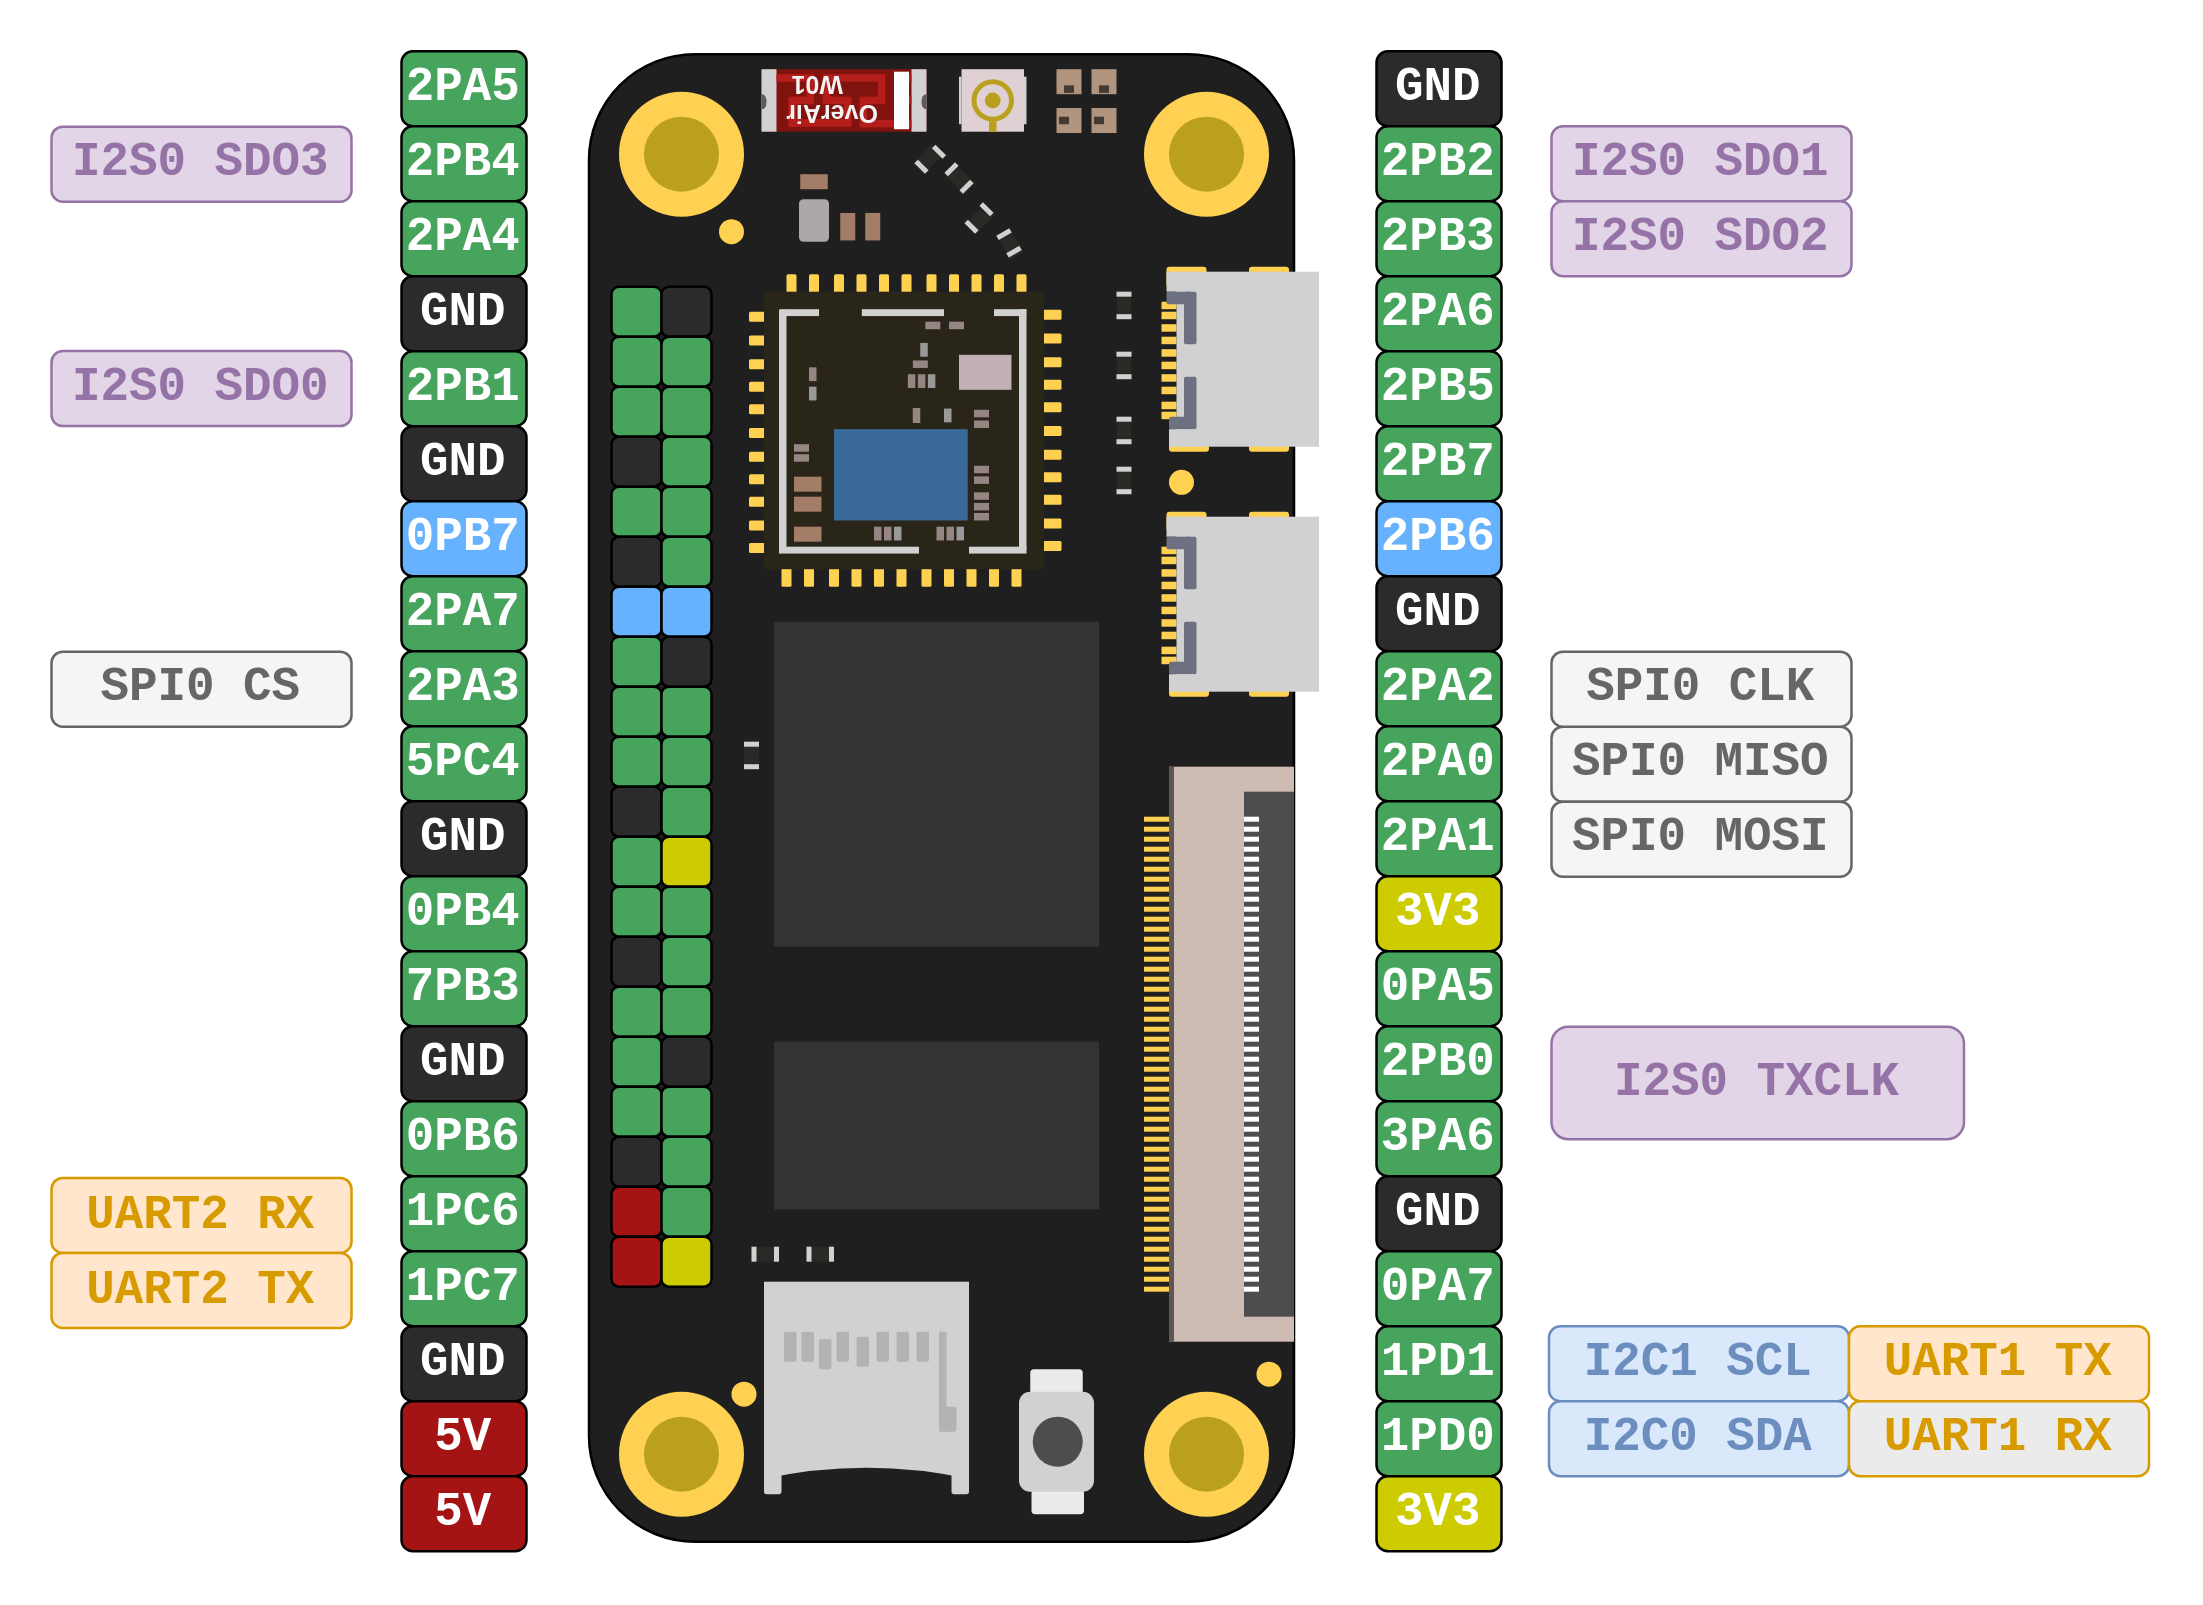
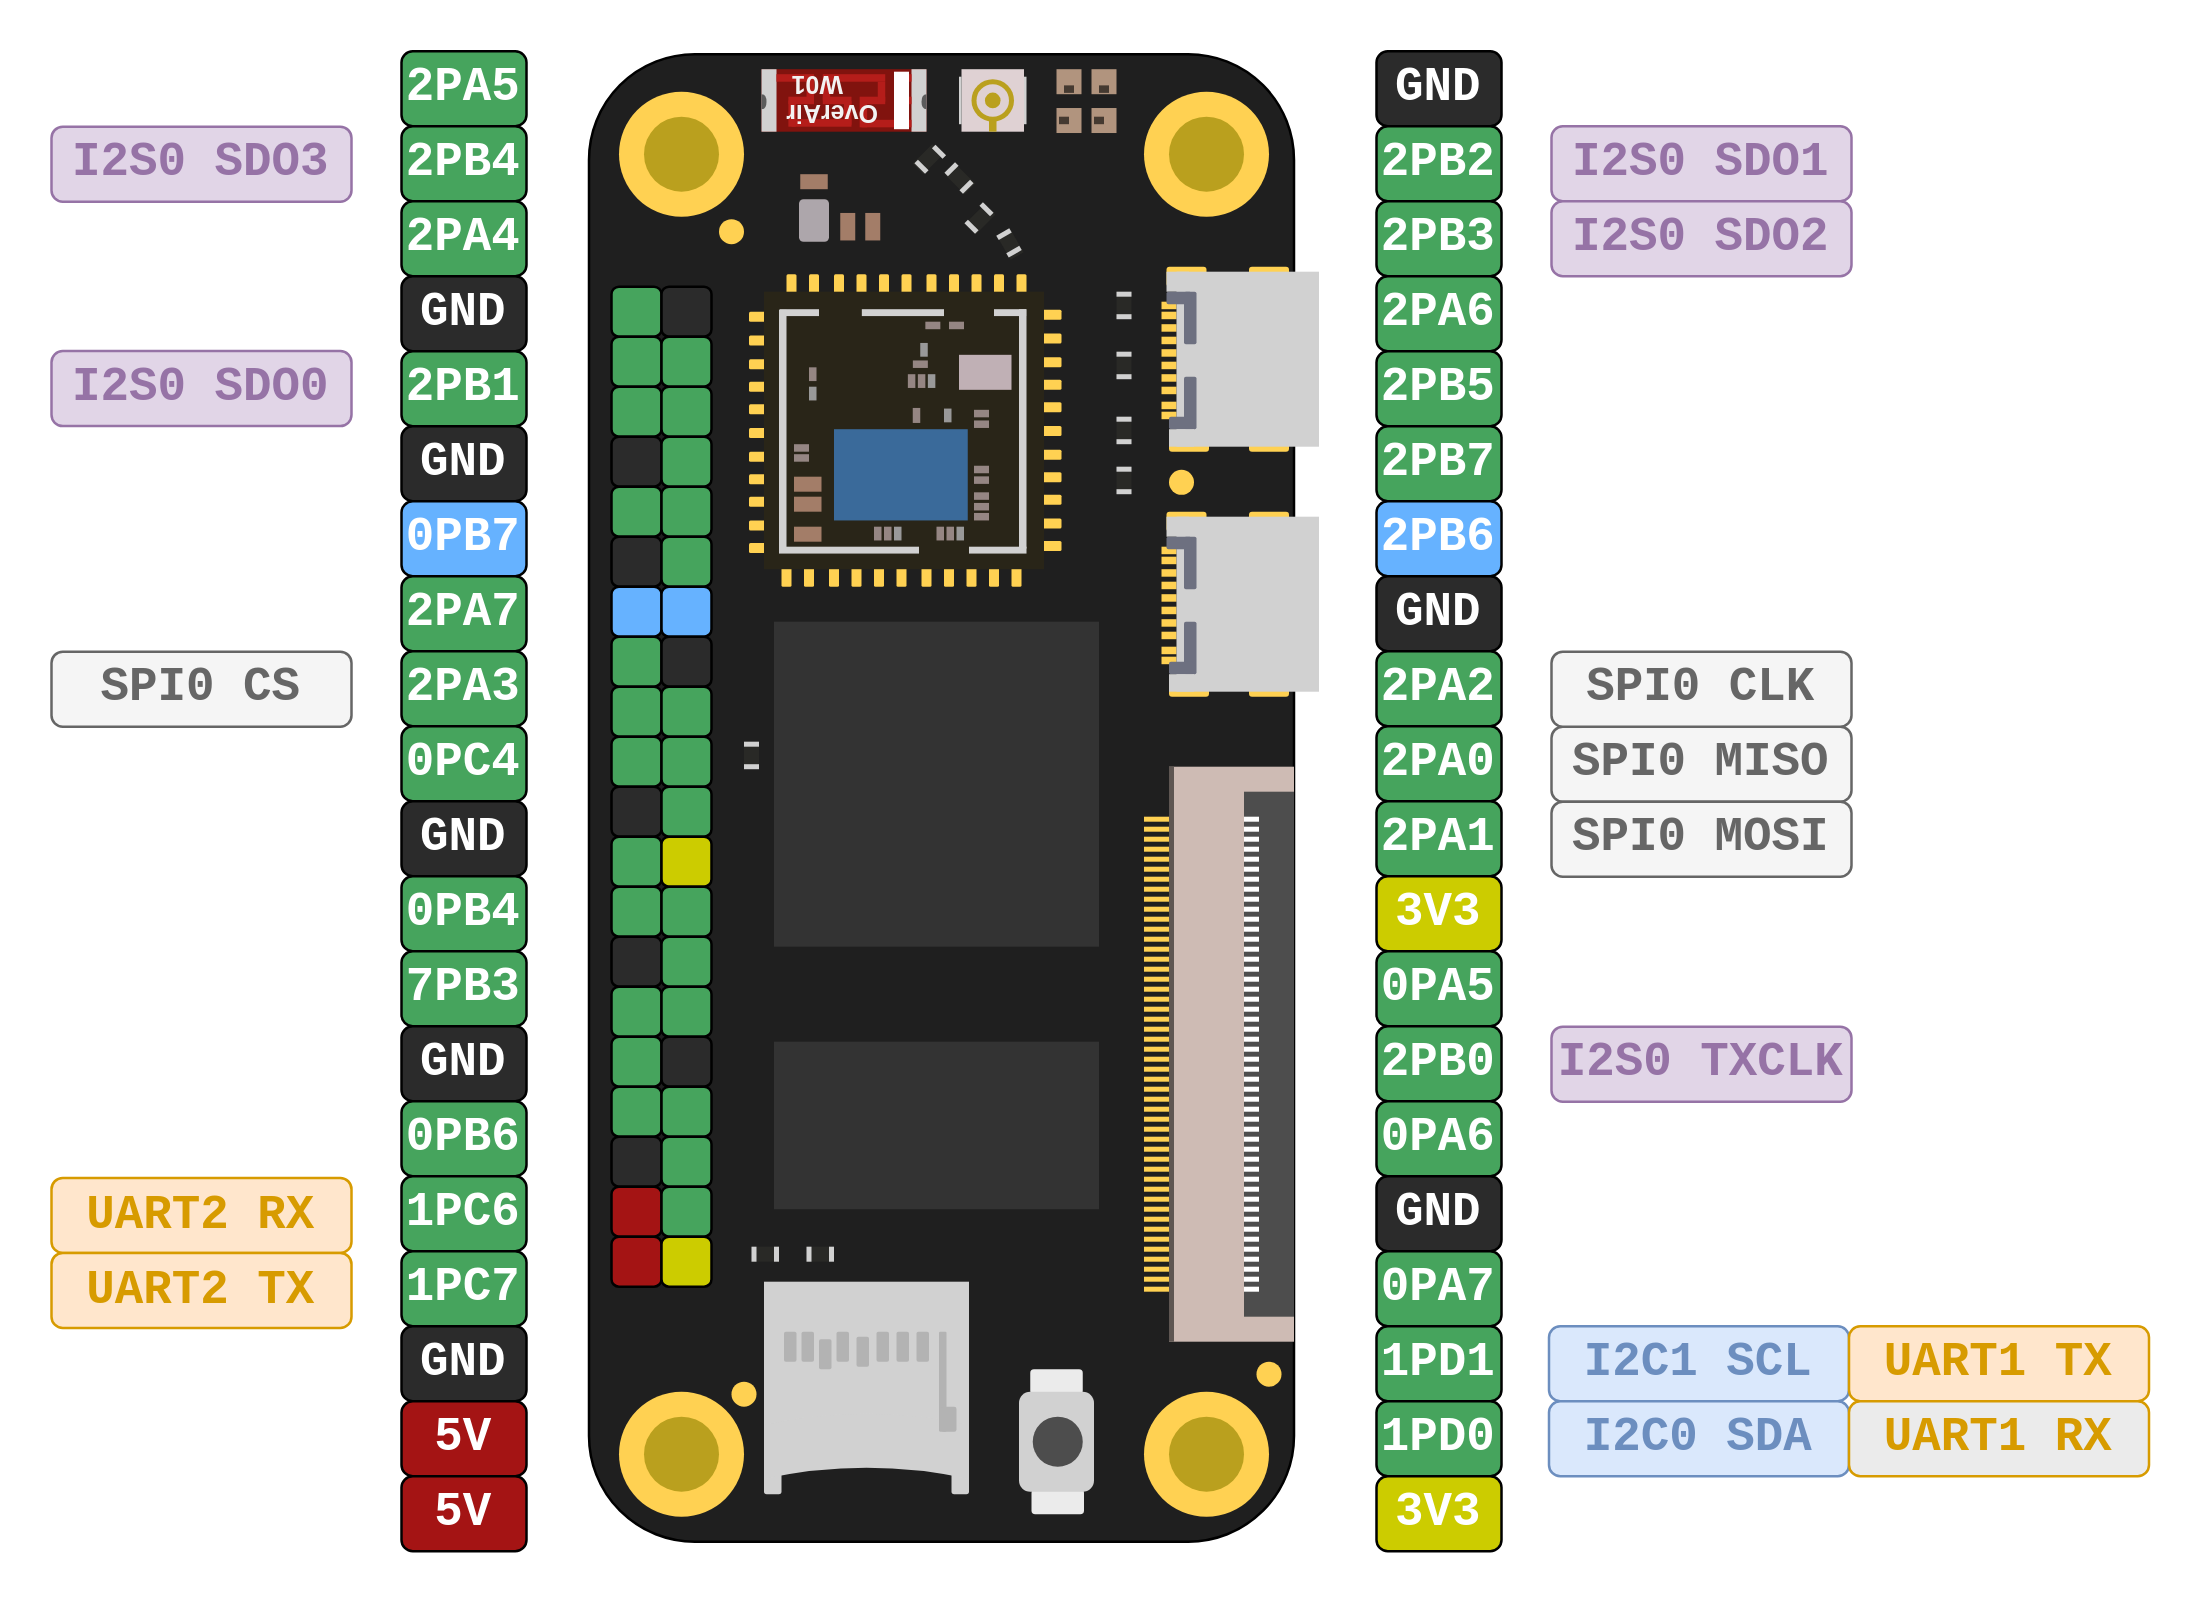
node "5PC4": label "5PC4" -> "0PC4"
node "I2S0 TXCLK": size 413x113 -> 300x75
node "3PA6": label "3PA6" -> "0PA6"
